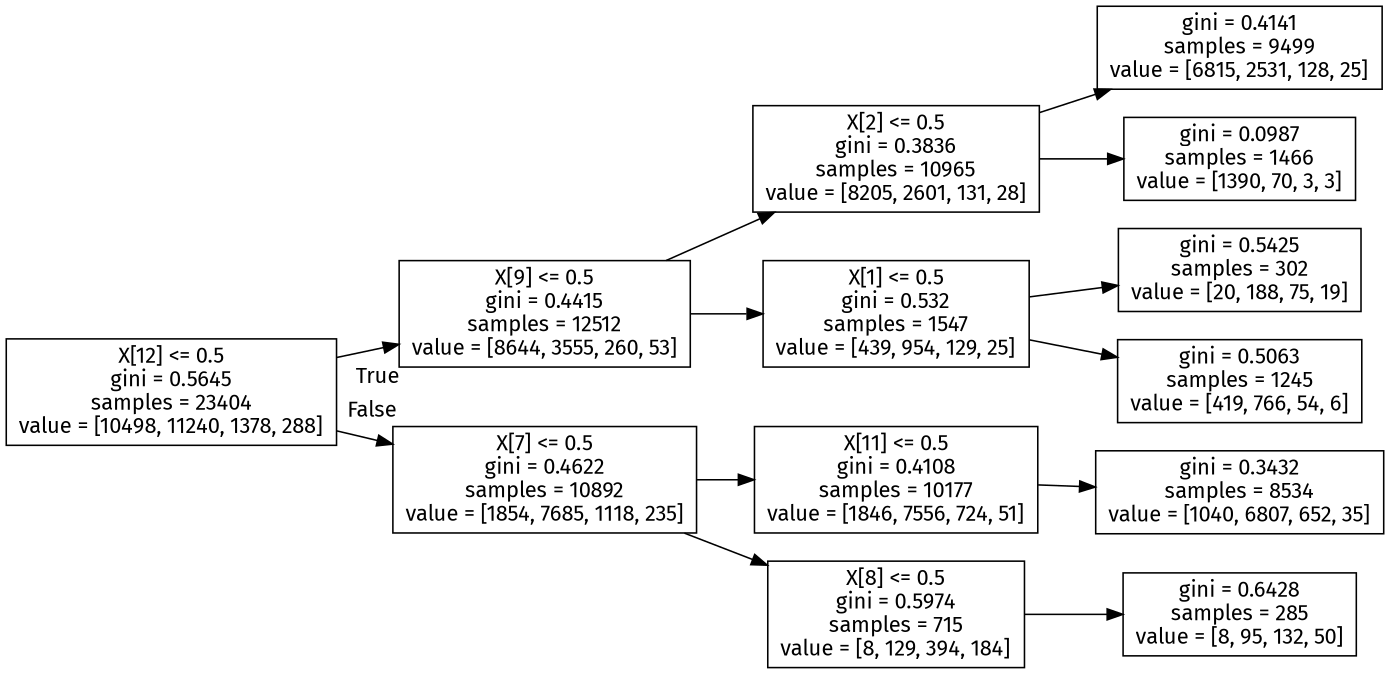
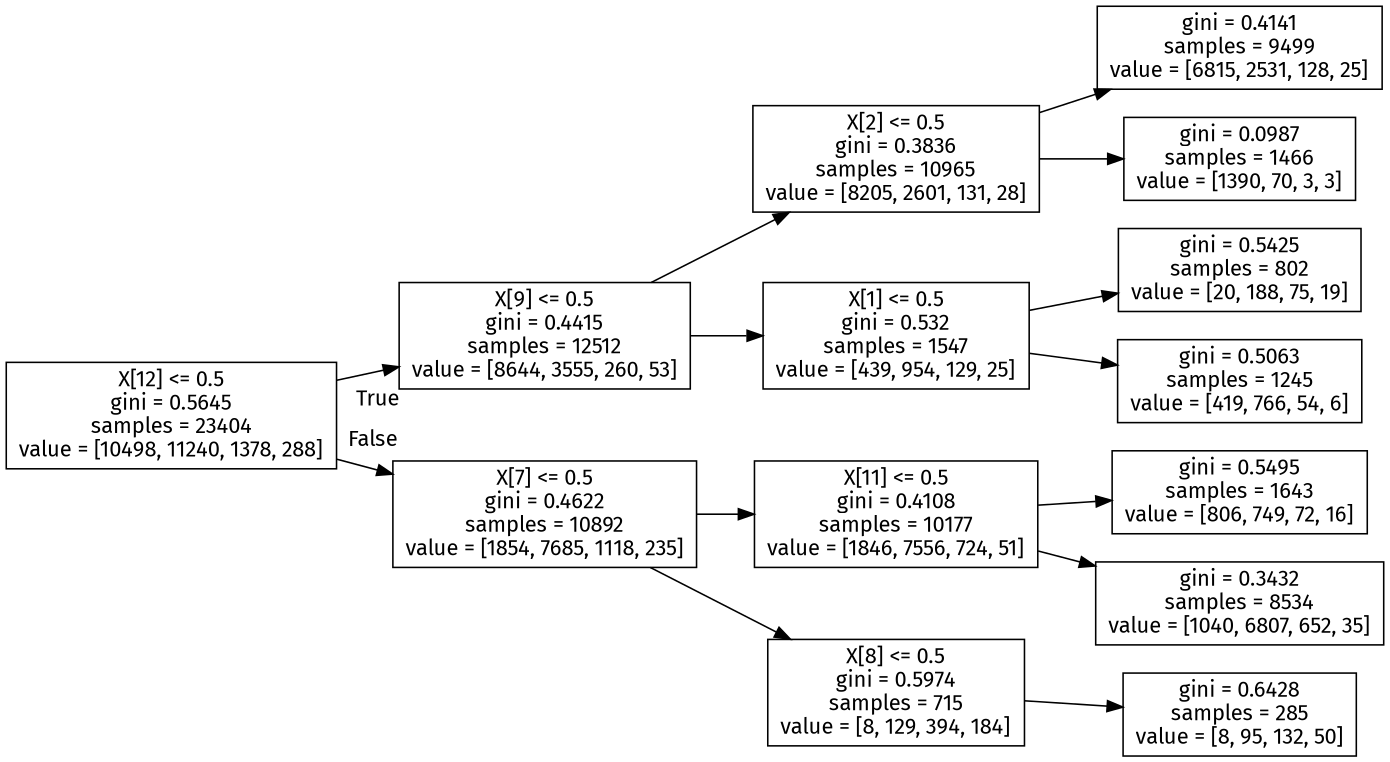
node "gini = 0.5425 samples = 302 value = [20, 188, 75, 19]": label "gini = 0.5425 samples = 302 value = [20, 188, 75, 19]" -> "gini = 0.5425 samples = 802 value = [20, 188, 75, 19]"
node "gini = 0.5495 samples = 1643 value = [806, 749, 72, 16]": added
